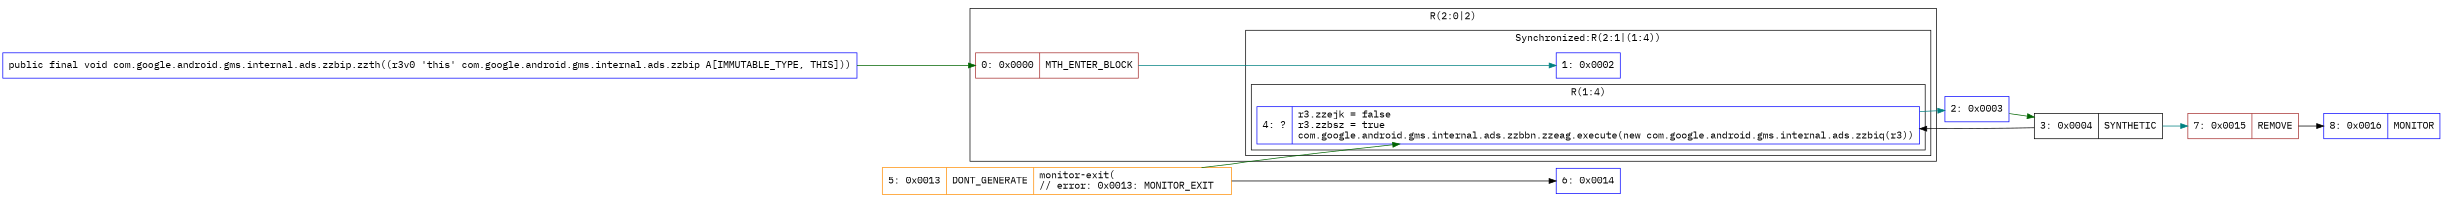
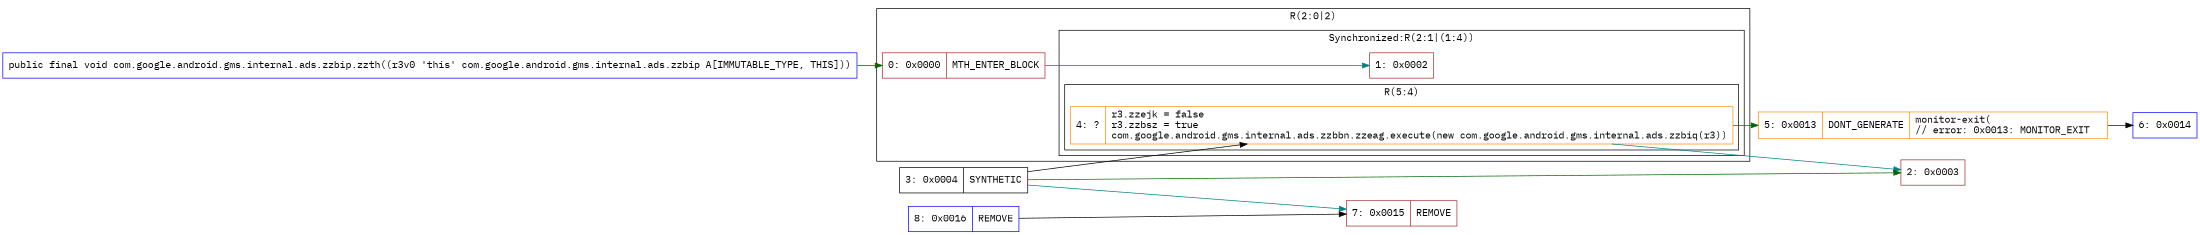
node "1: 0x0002": color blue -> brown
cluster "R(1:4)": label "R(1:4)" -> "R(5:4)"
node "2: 0x0003": color blue -> brown
edge "2: 0x0003" -> "3: 0x0004": reversed
node "4: ?": color blue -> darkorange
edge "7: 0x0015" -> "8: 0x0016": reversed
node "8: 0x0016": text "MONITOR" -> "REMOVE"
edge "5: 0x0013" -> "4: ?": reversed
